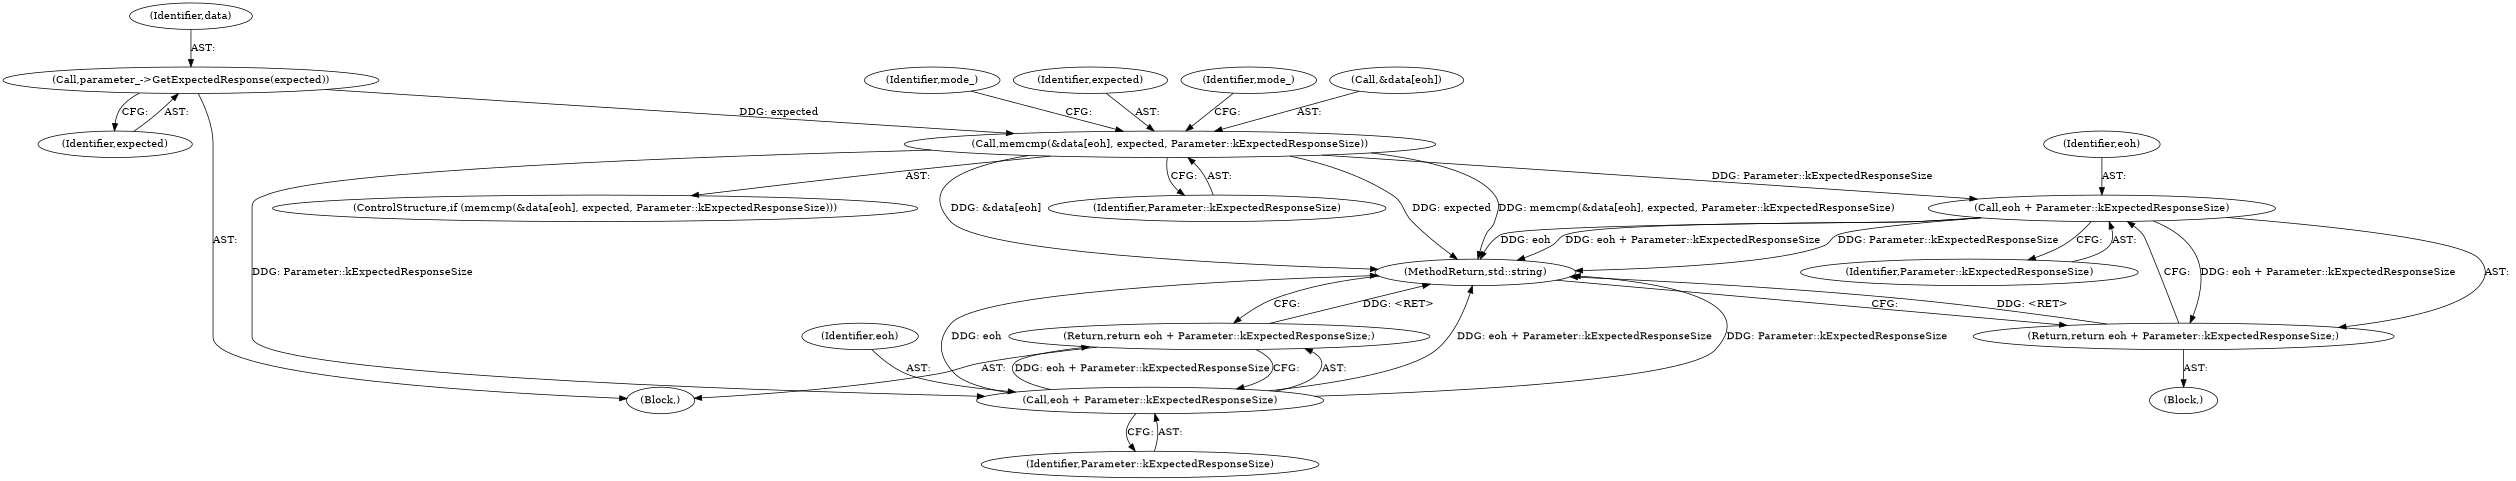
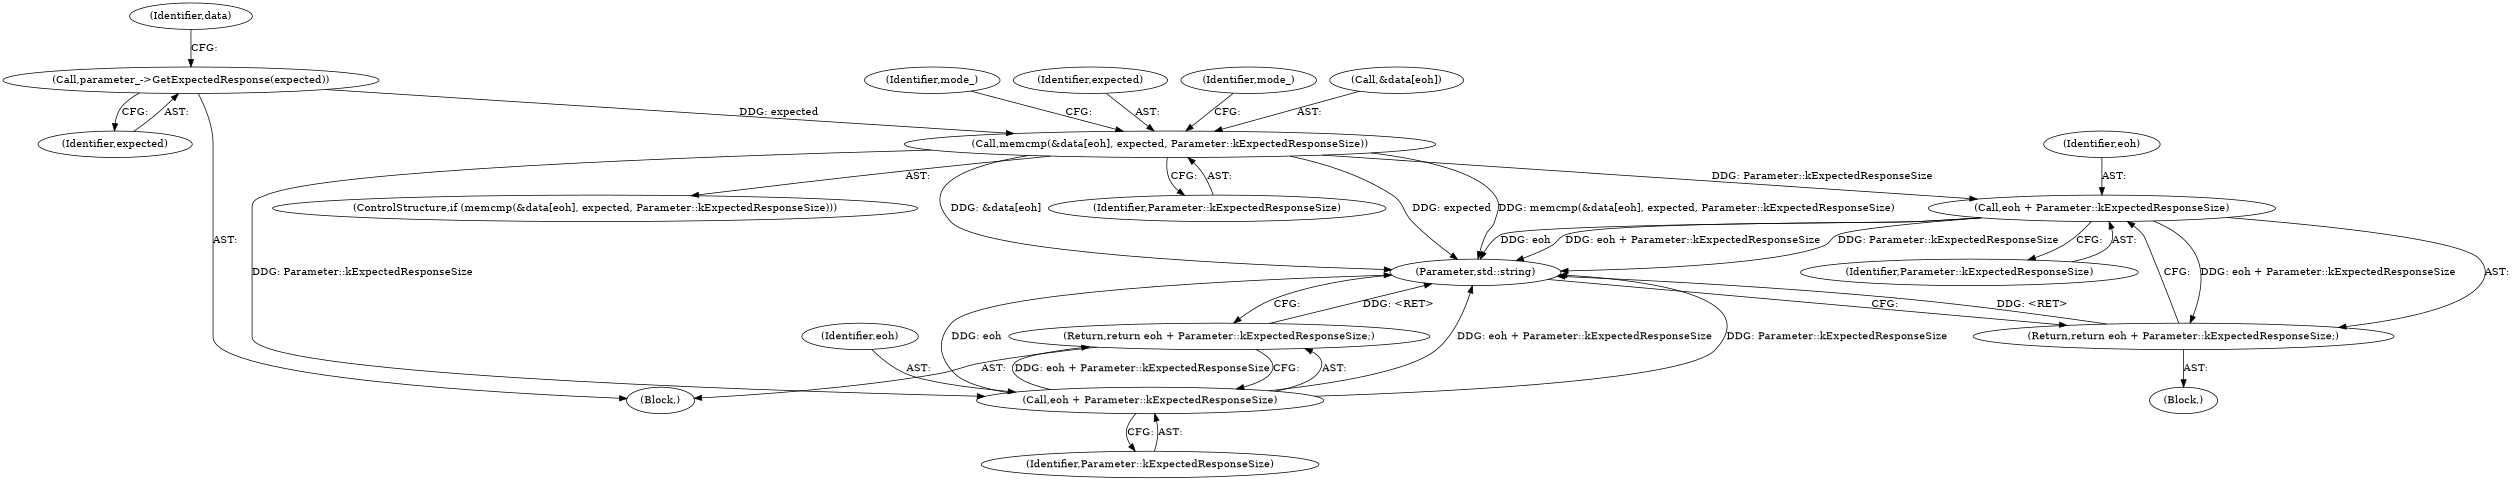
edge "(Identifier,data)" -> "(Call,parameter_->GetExpectedResponse(expected))": label "AST: " -> "CFG: "
node "(MethodReturn,std::string)": label "(MethodReturn,std::string)" -> "(Parameter,std::string)"
